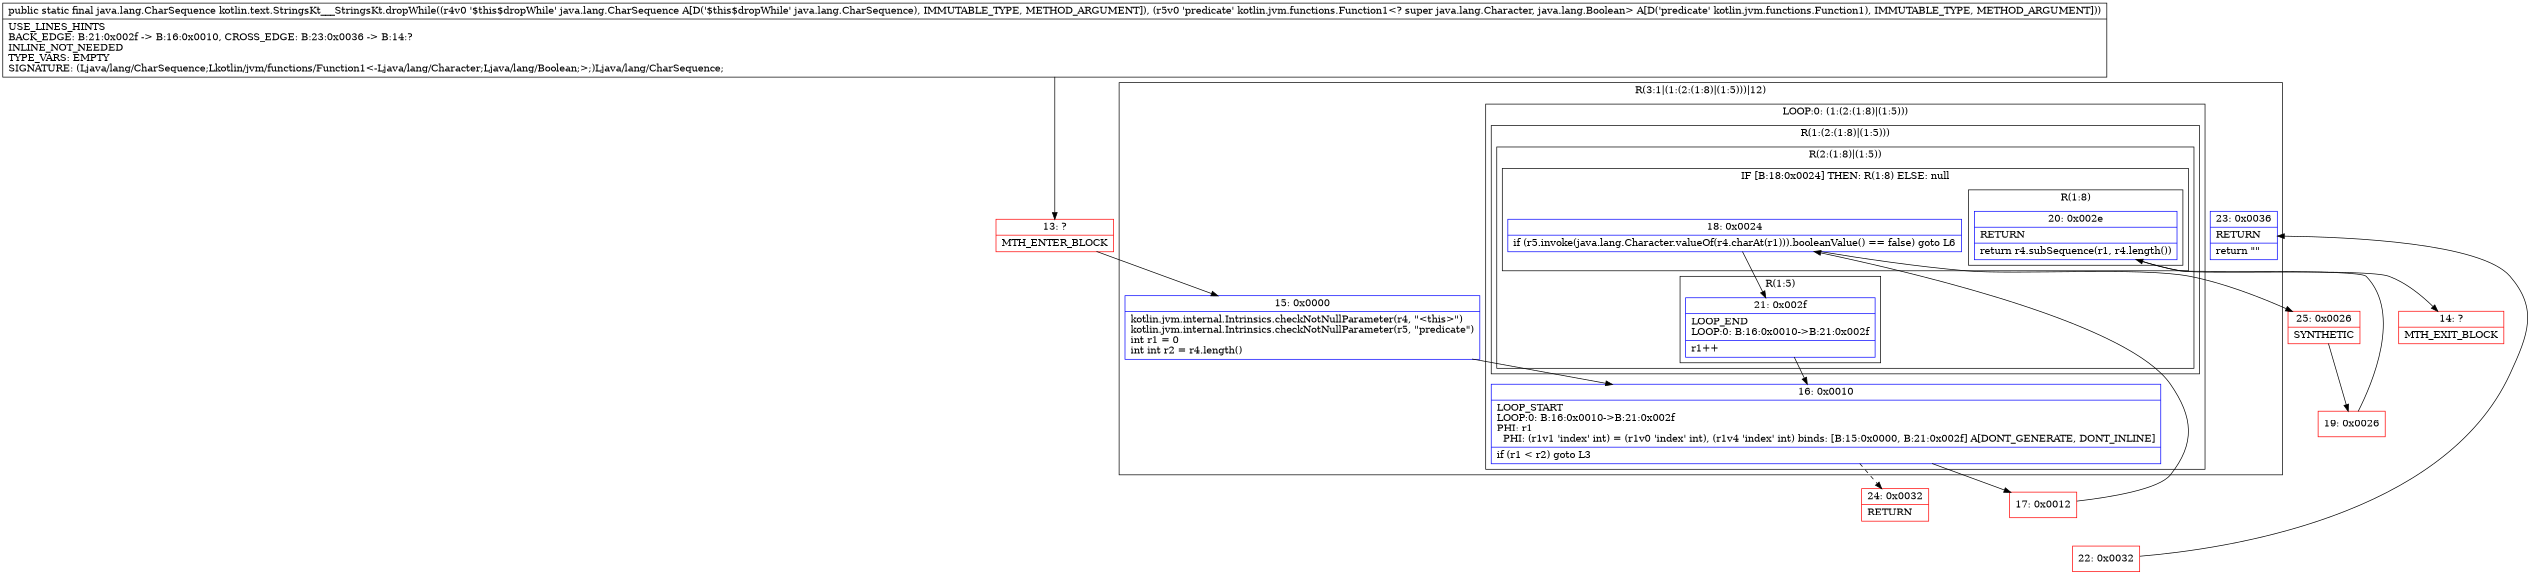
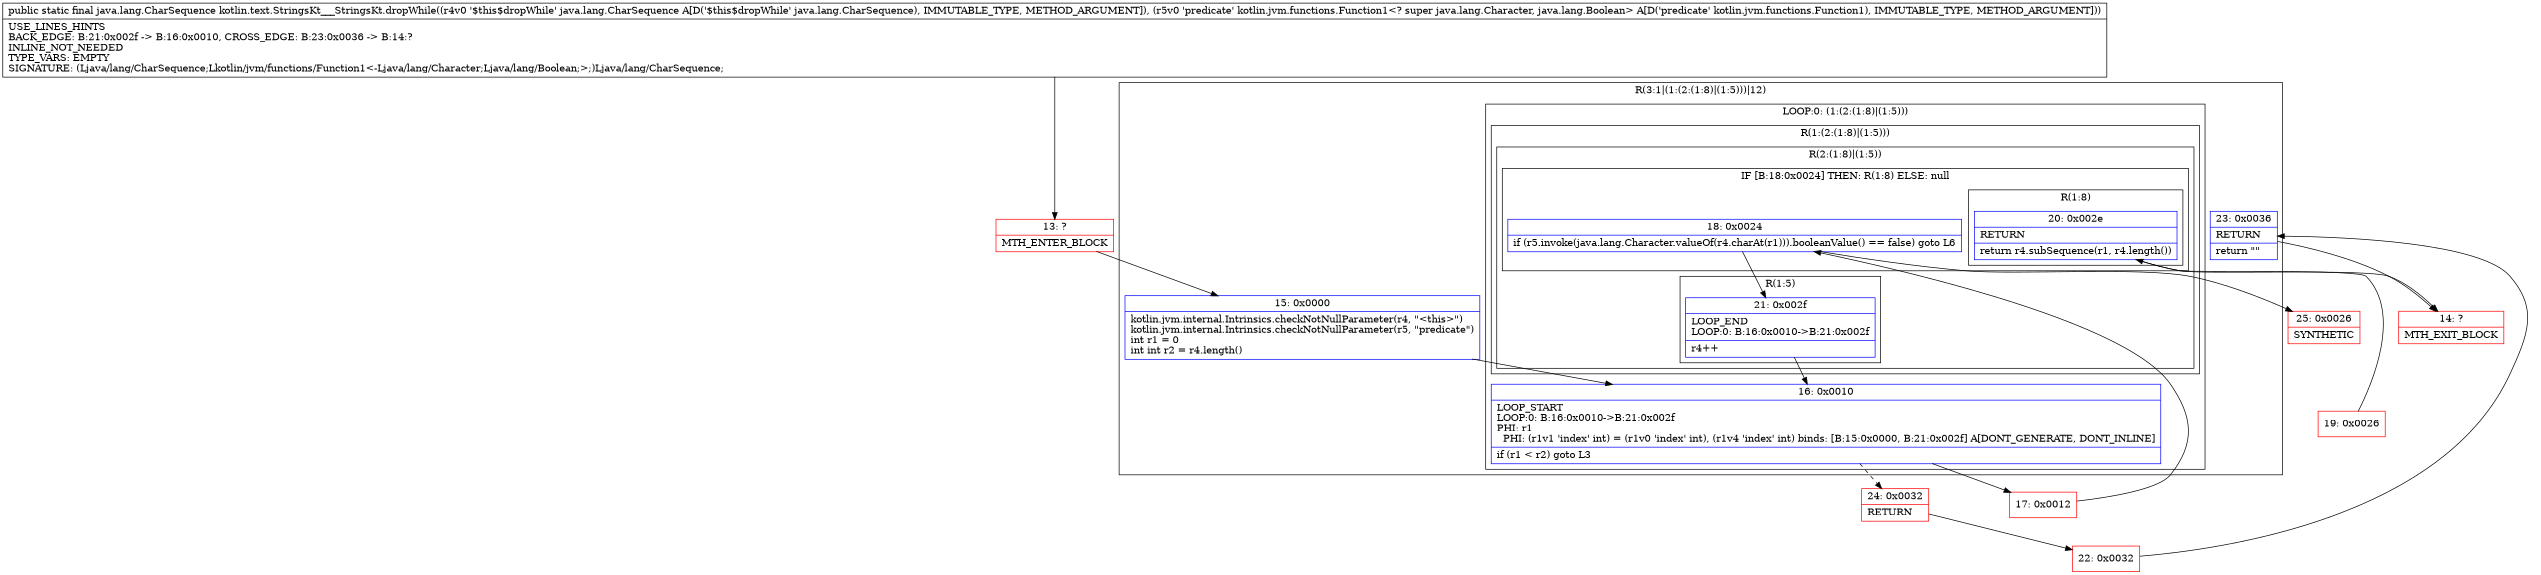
edge "23: 0x0036" -> "14: ?": added
node "21: 0x002f": text "r1++" -> "r4++"
edge "25: 0x0026" -> "19: 0x0026": removed
edge "24: 0x0032" -> "22: 0x0032": added
